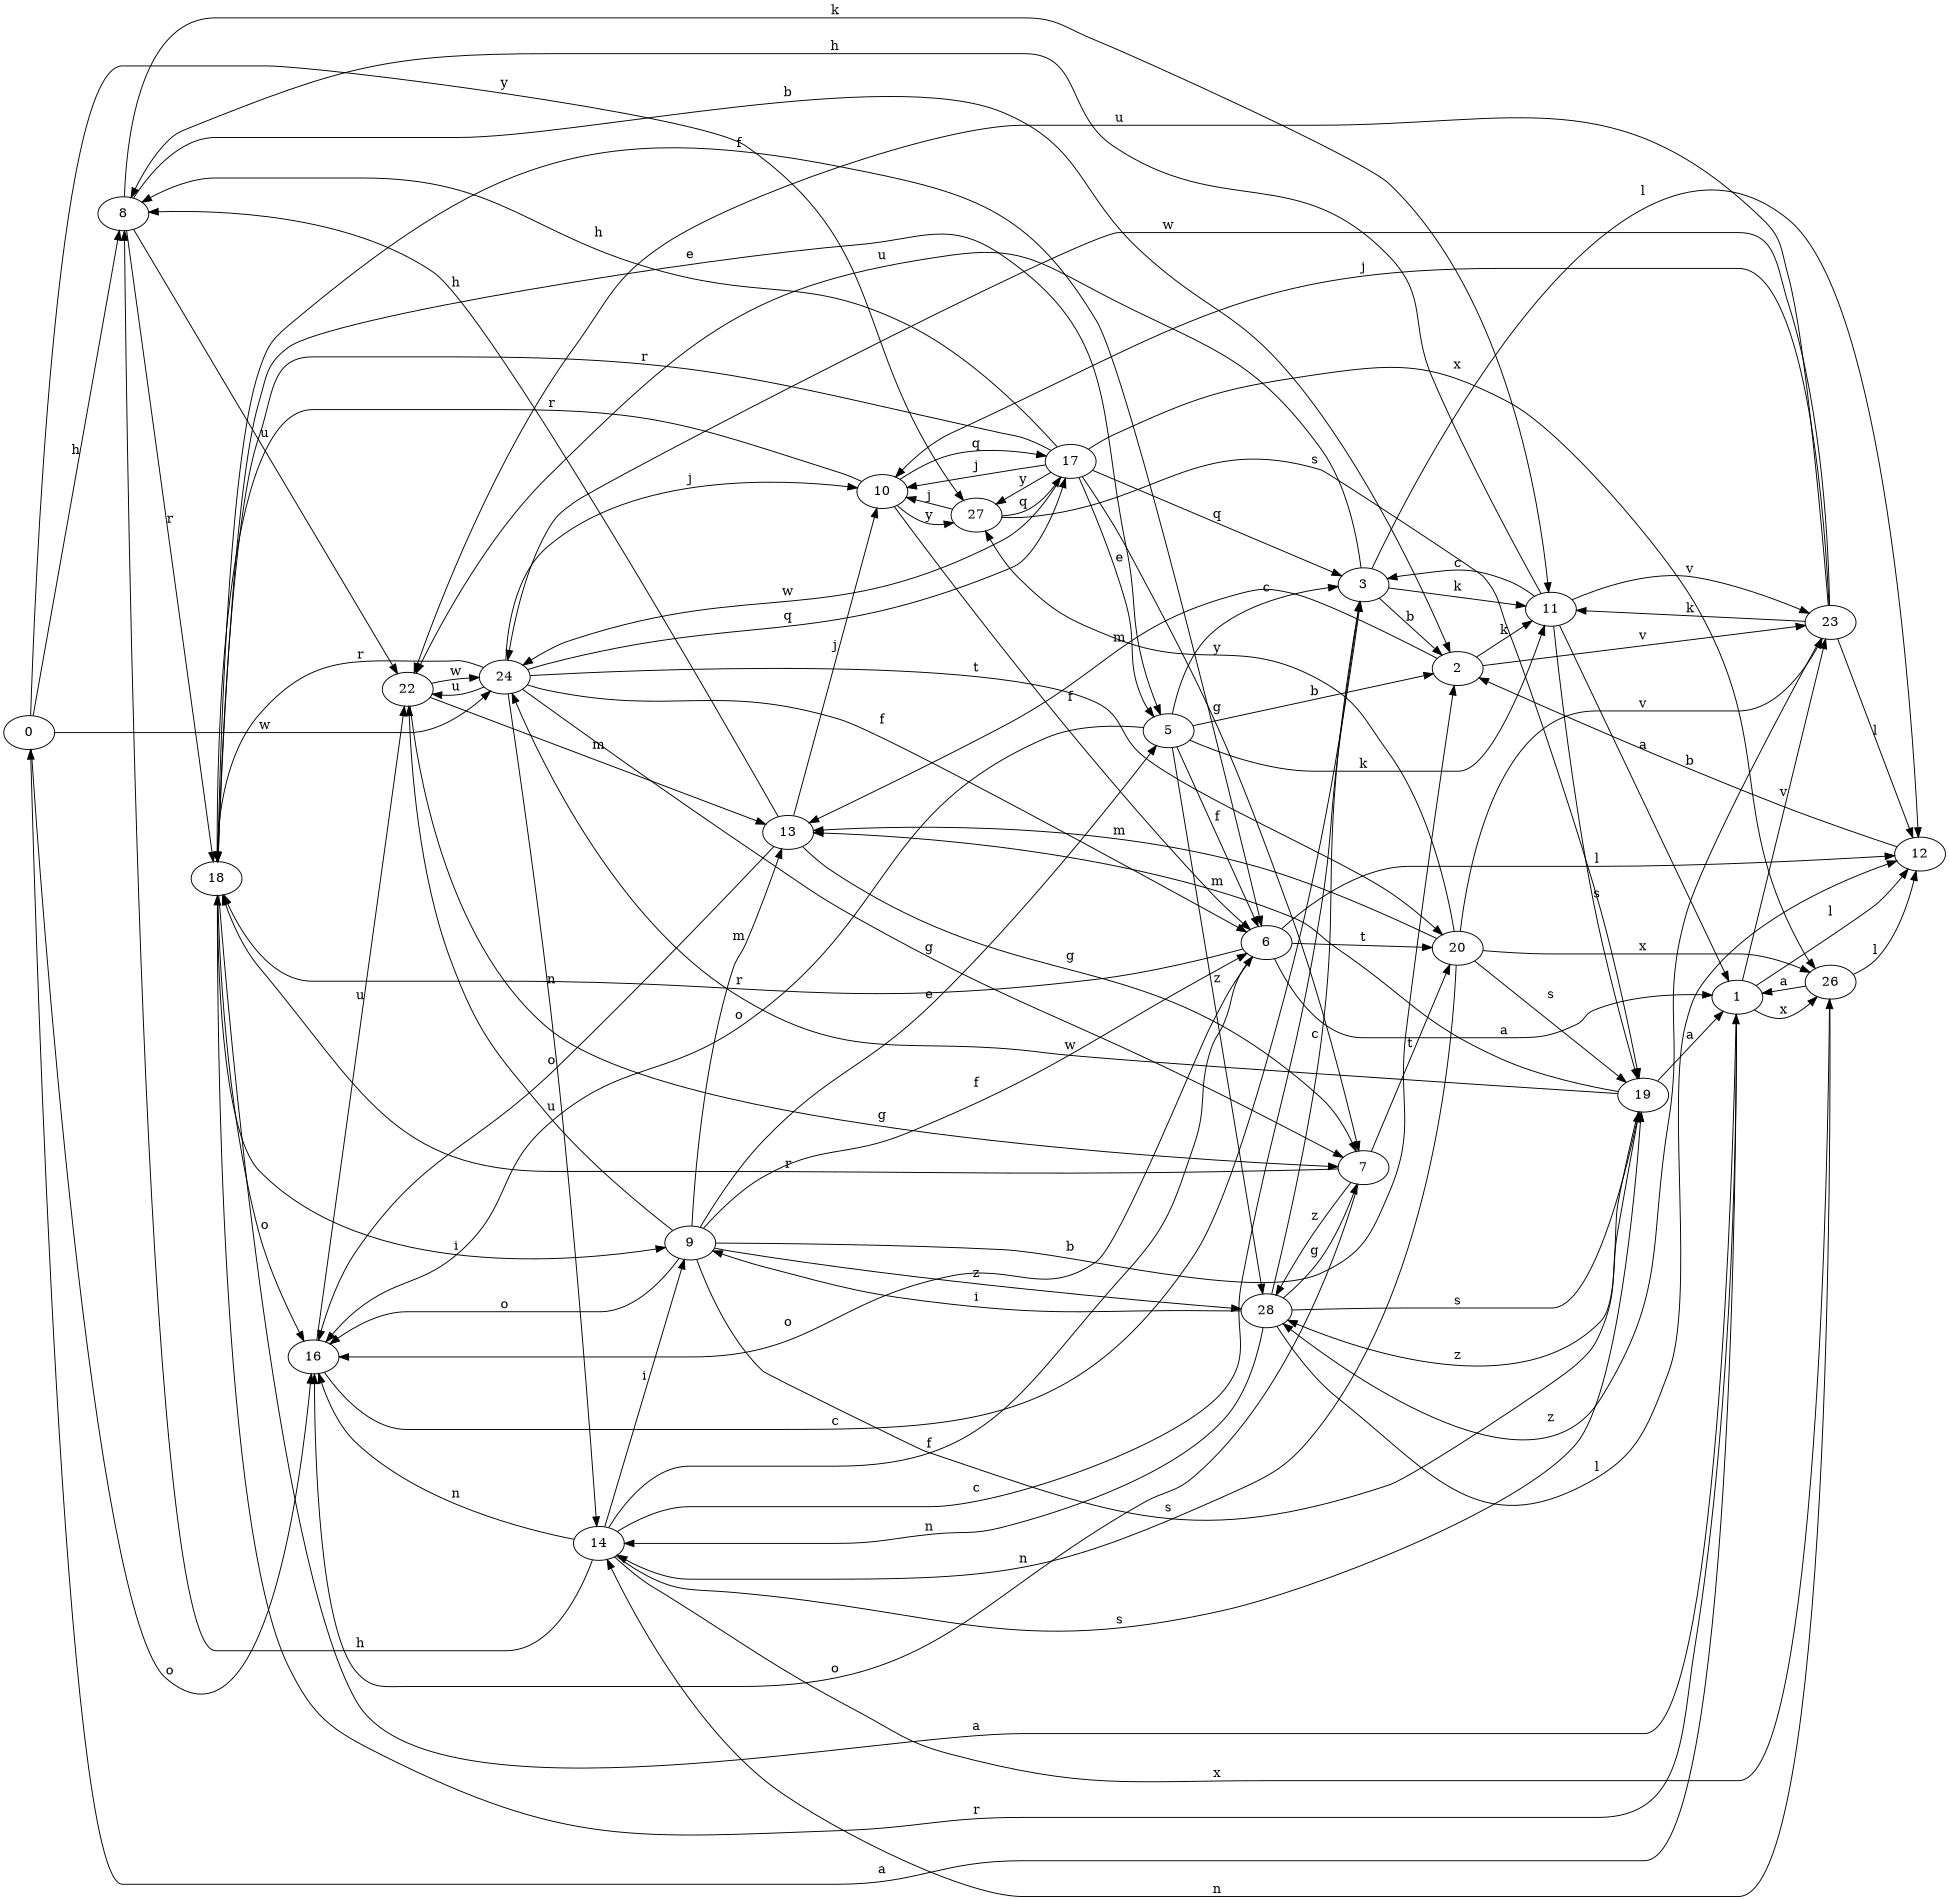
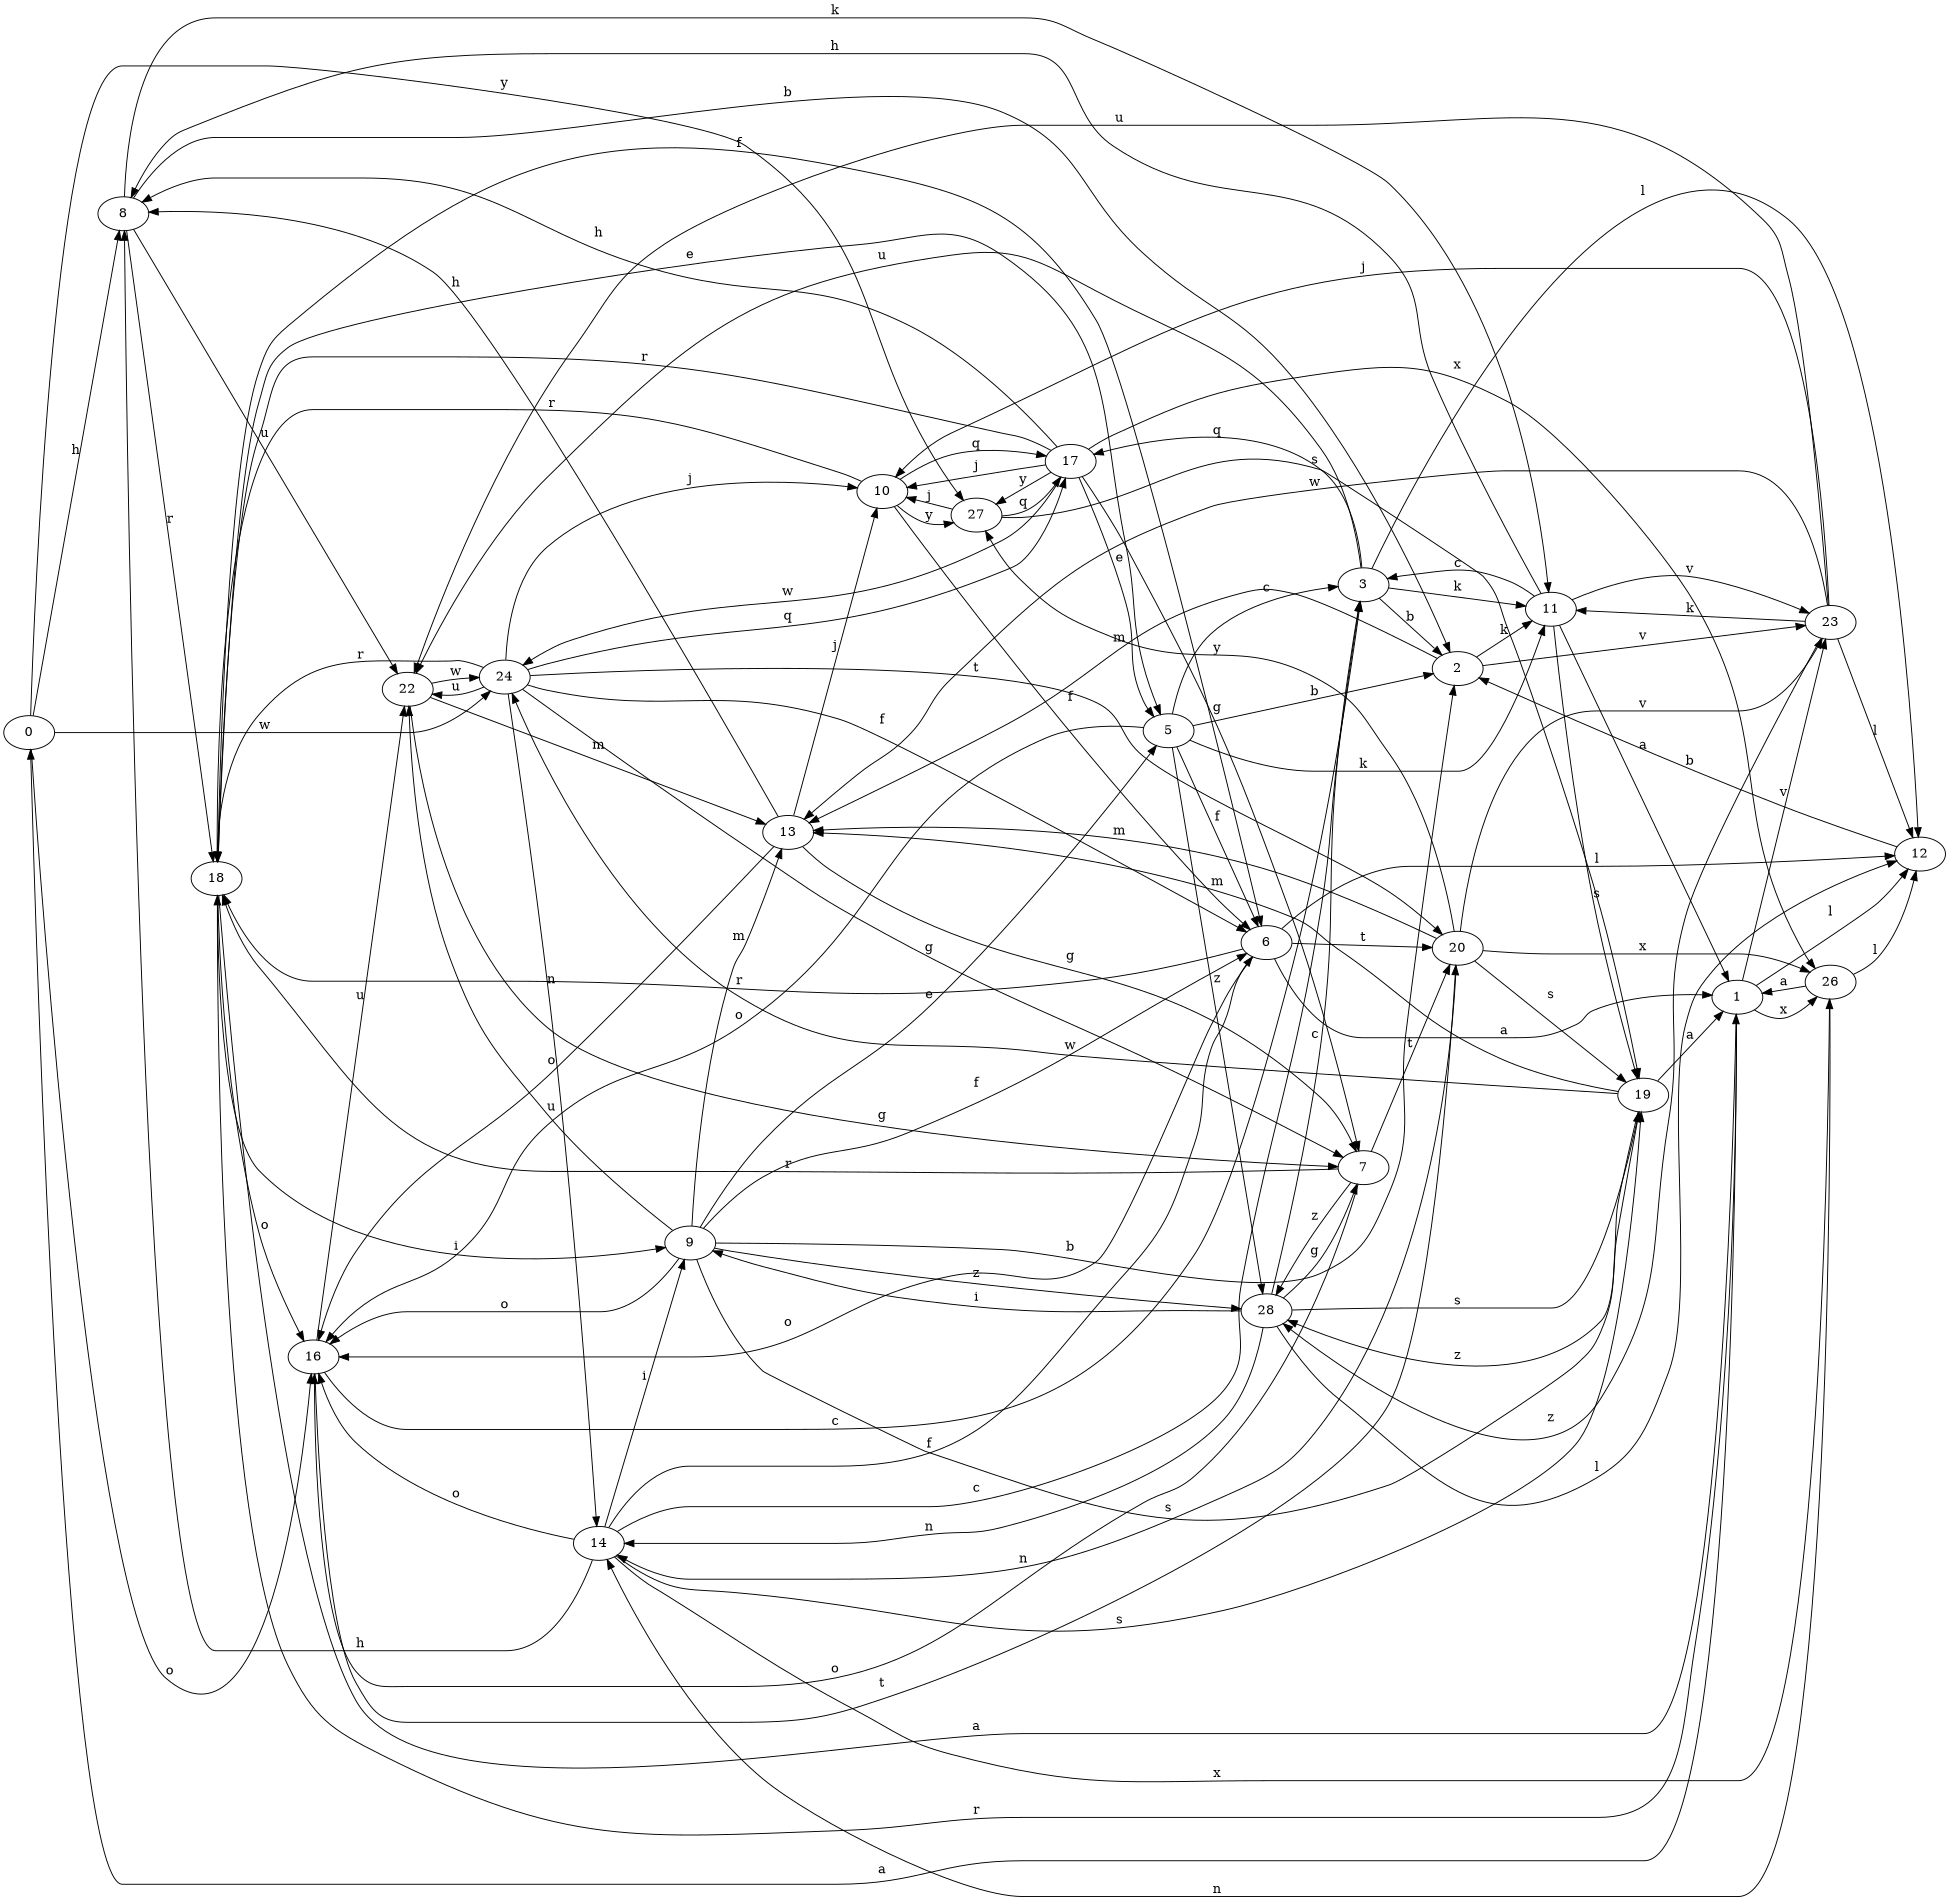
edge "23" -> "24": now "23" -> "13"
edge "17" -> "3": reversed
edge "14" -> "16": label "n" -> "o"
edge "16" -> "20": added, label "t"
